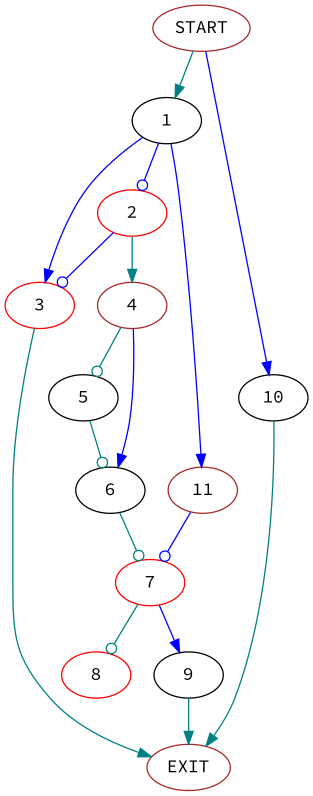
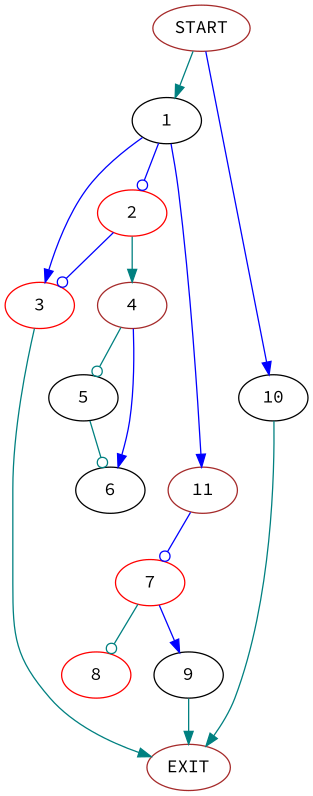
edge "6" -> "7": removed
